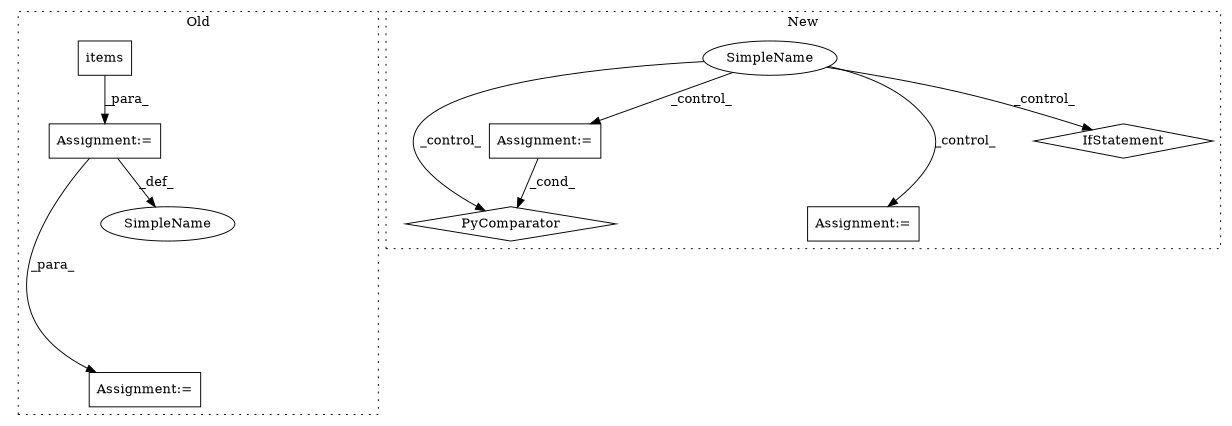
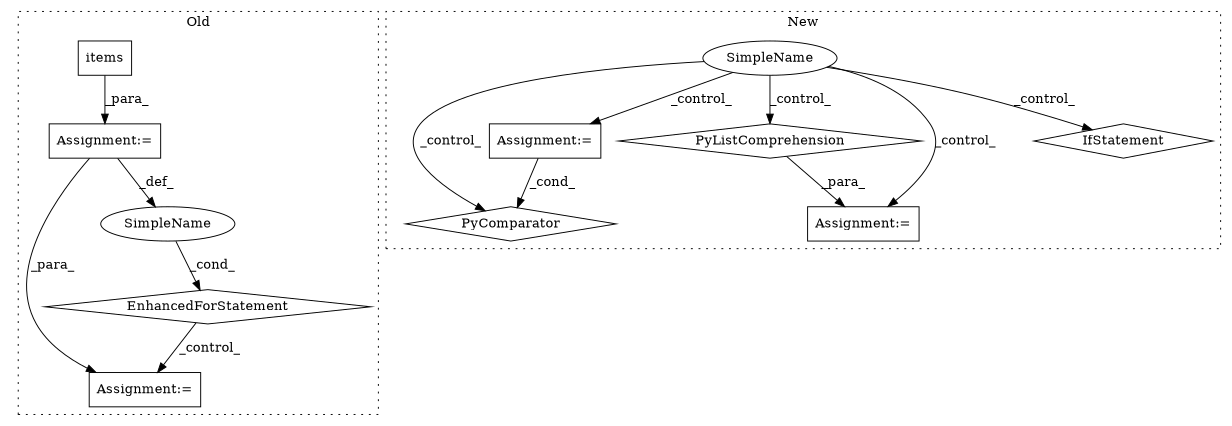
node "PyListComprehension": added
node "EnhancedForStatement": added
